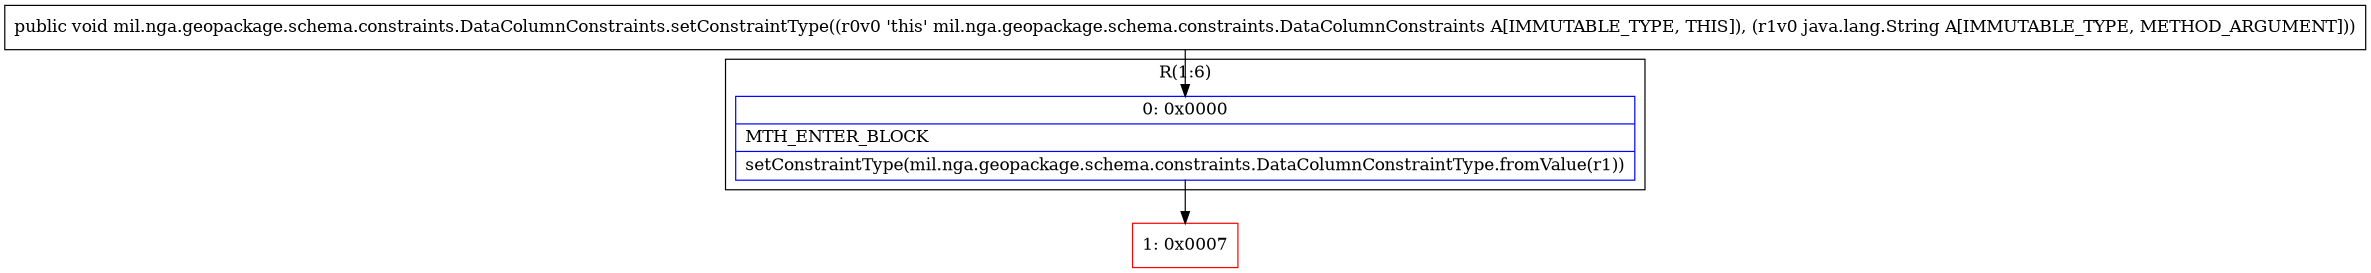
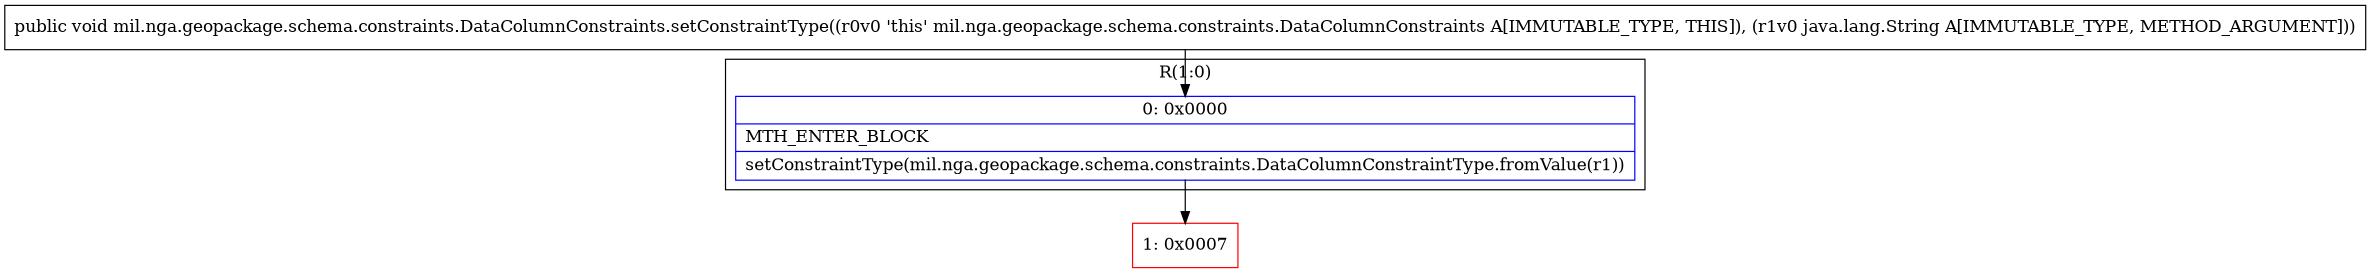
cluster "R(1:6)": label "R(1:6)" -> "R(1:0)"
